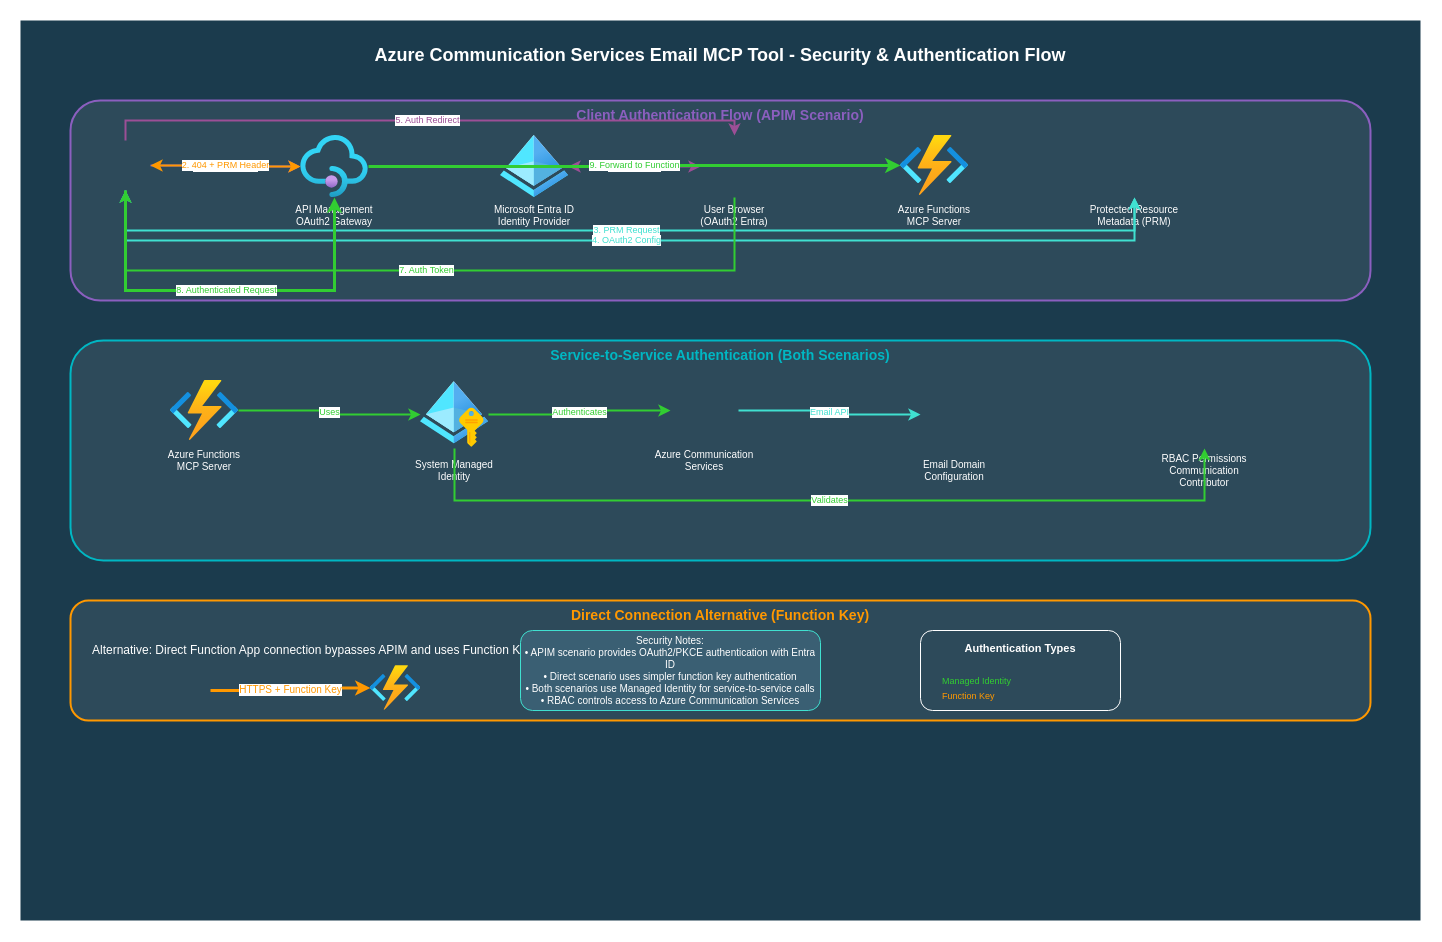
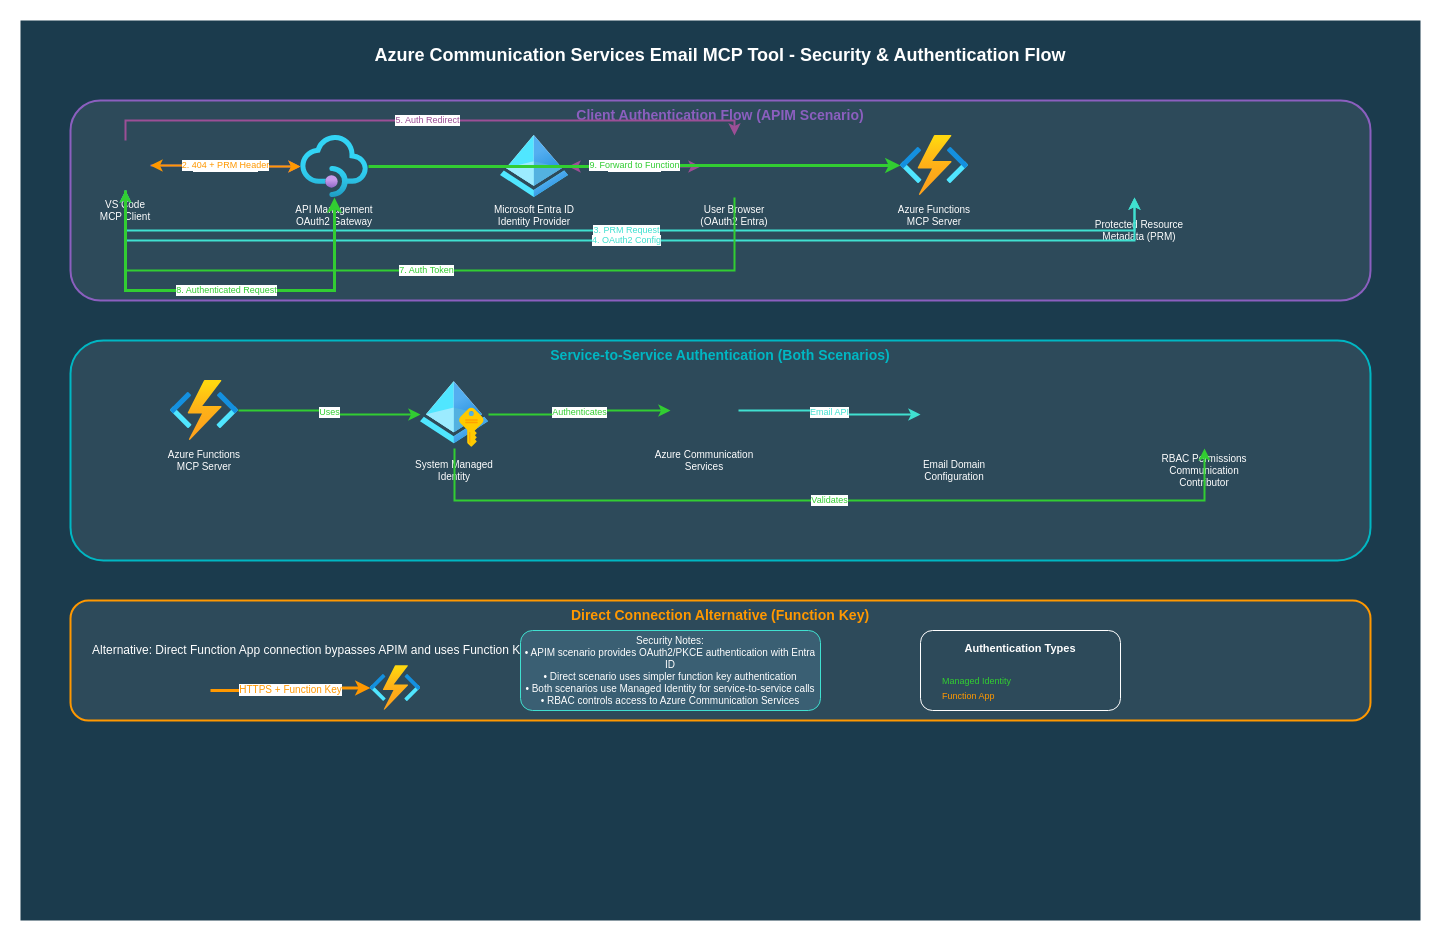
node "VS Code MCP Client": added
node "Protected Resource Metadata (PRM)": moved (1135, 216) -> (1140, 231)
node "Function Key": label "Function Key" -> "Function App"
